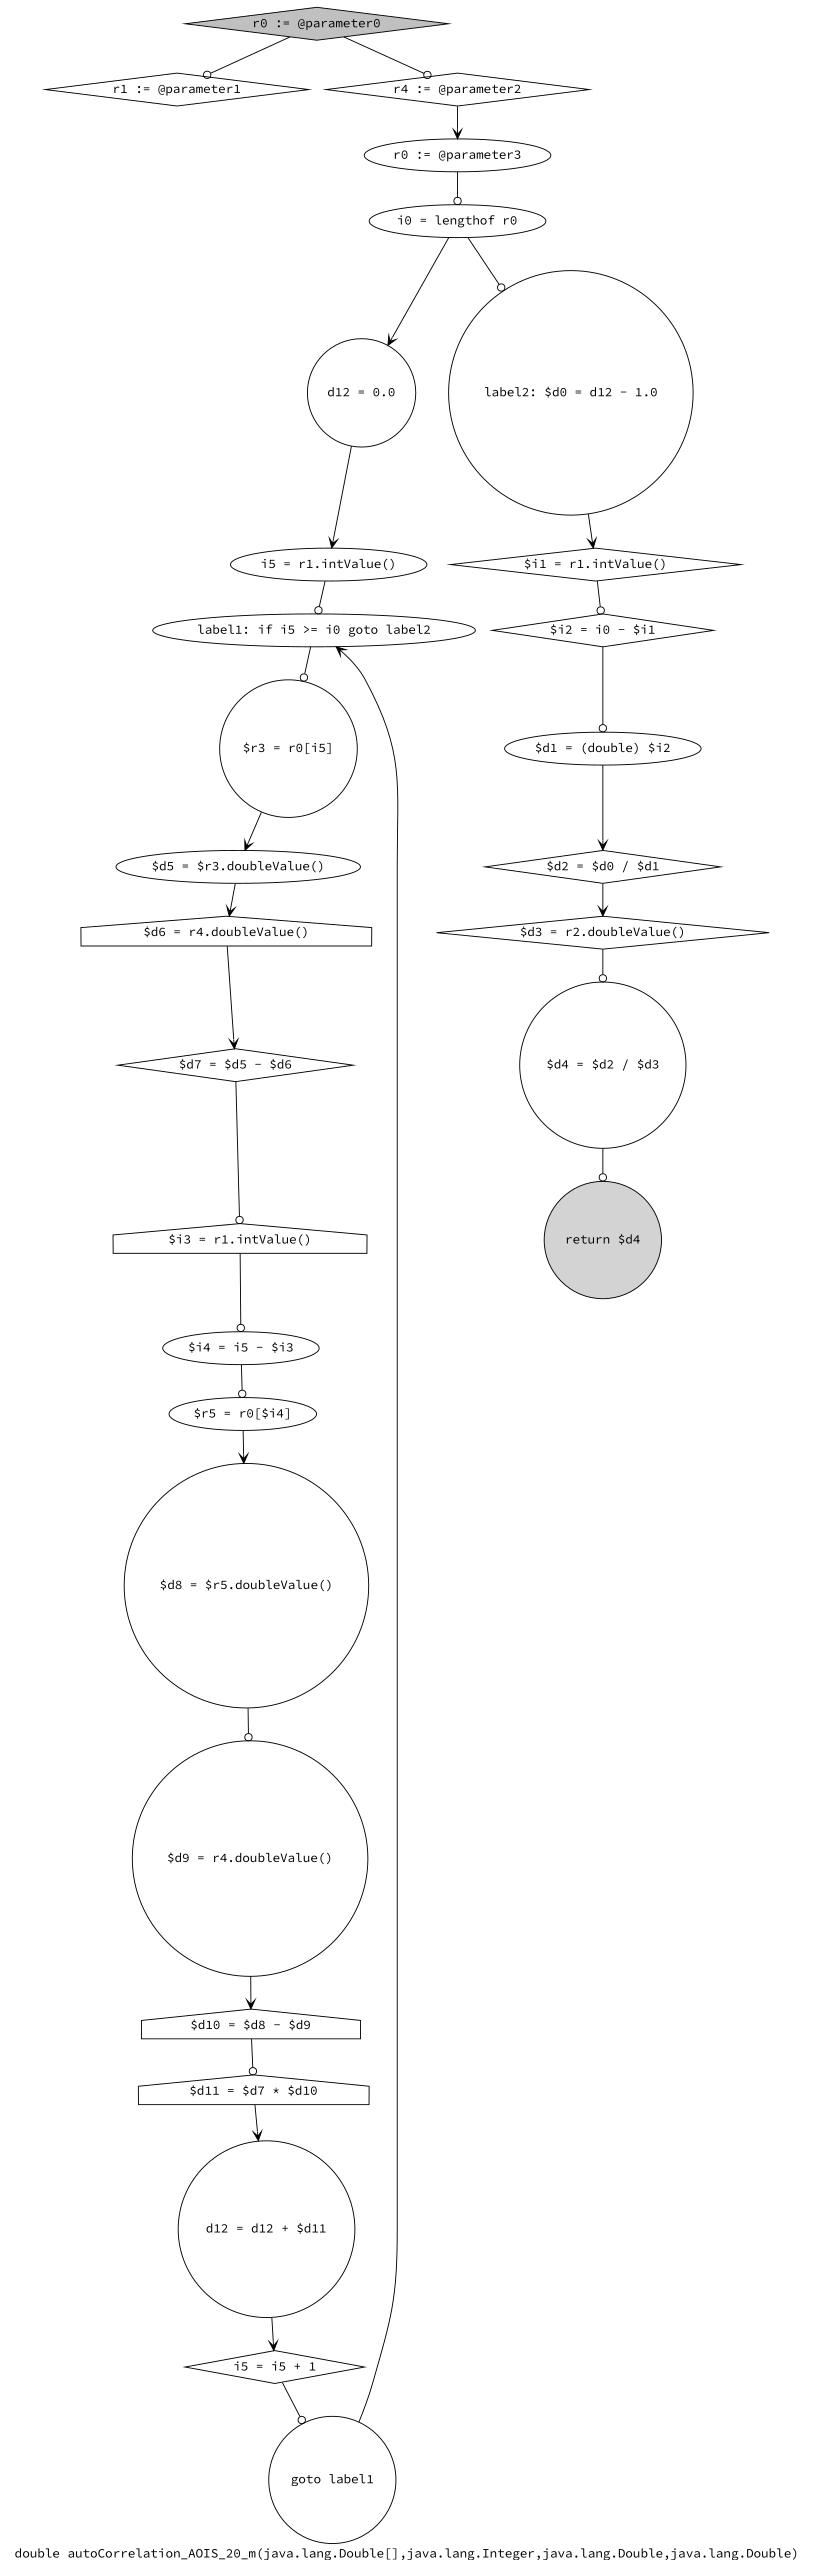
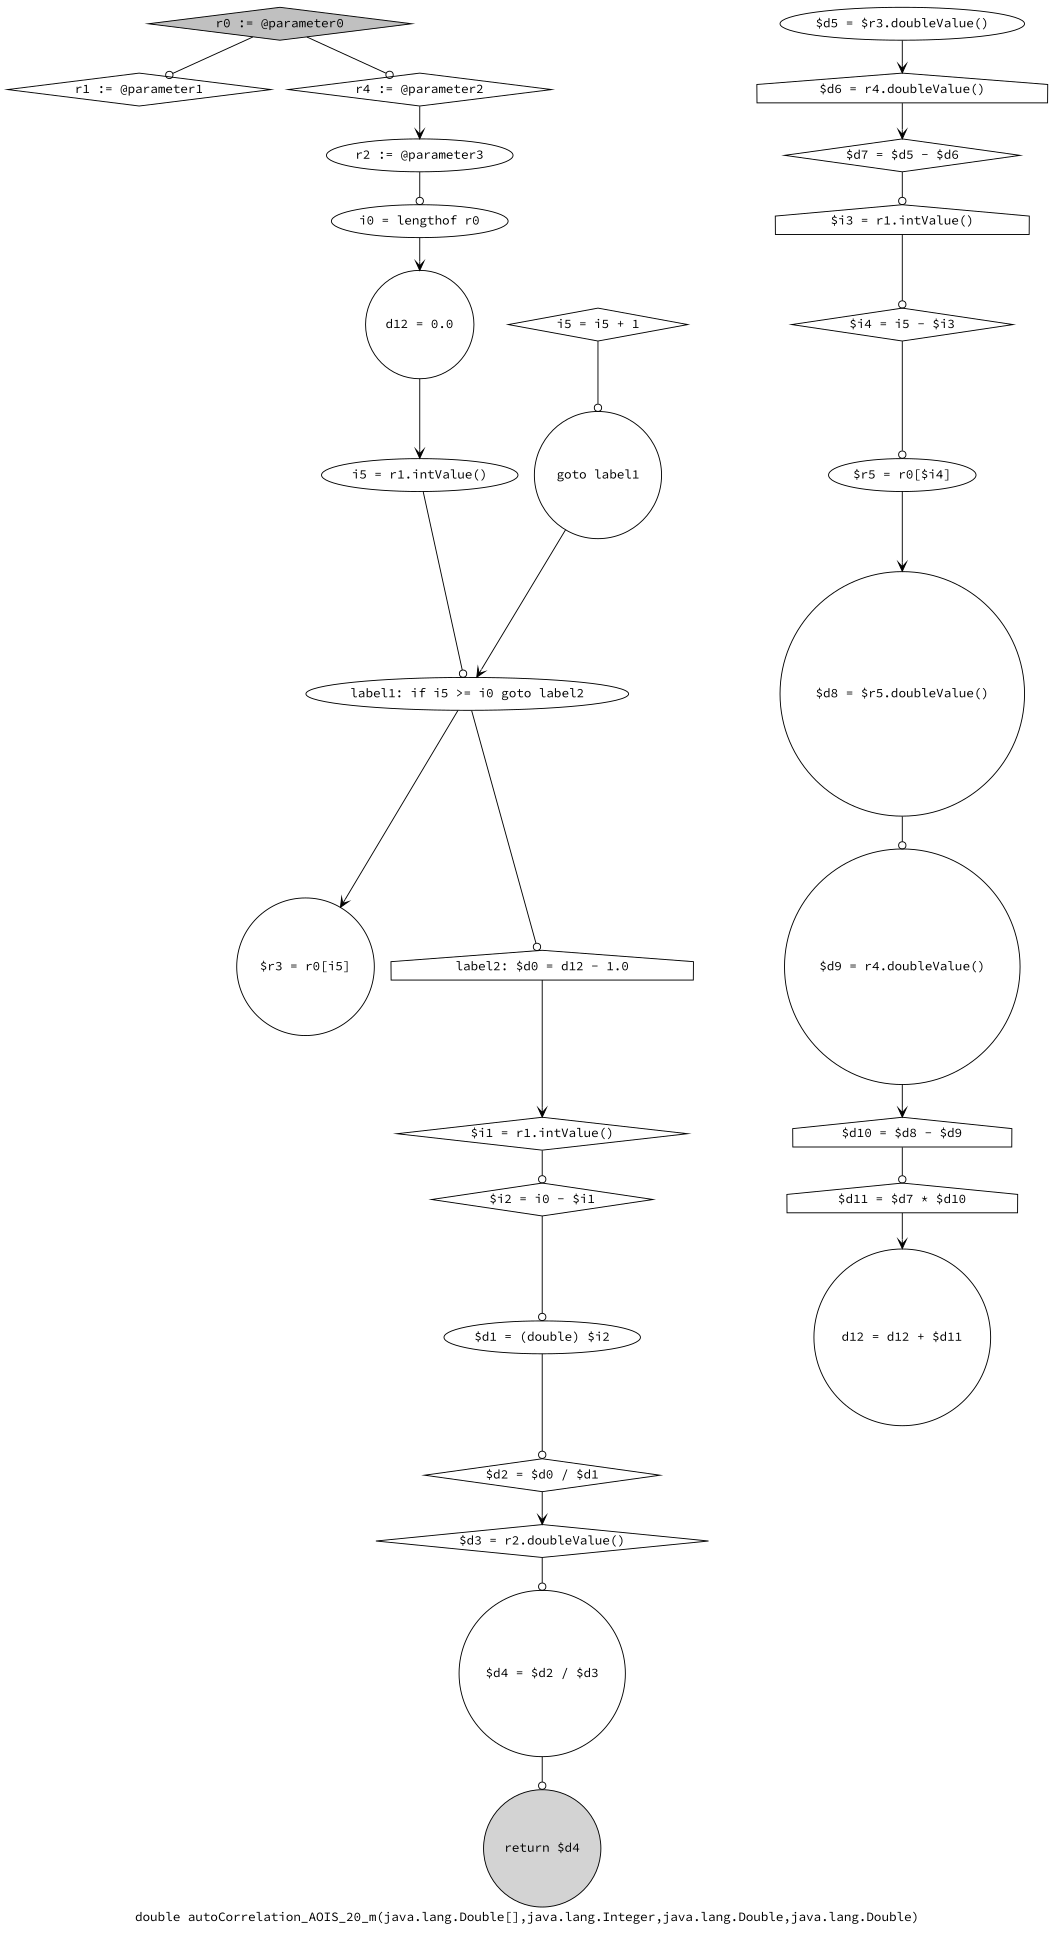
node "r0 := @parameter3": label "r0 := @parameter3" -> "r2 := @parameter3"
edge "i0 = lengthof r0" -> "label2: $d0 = d12 - 1.0": now "label1: if i5 >= i0 goto label2" -> "label2: $d0 = d12 - 1.0"
node "label2: $d0 = d12 - 1.0": shape circle -> house
edge "label1: if i5 >= i0 goto label2" -> "$r3 = r0[i5]": arrowhead odot -> vee
edge "$d1 = (double) $i2" -> "$d2 = $d0 / $d1": arrowhead vee -> odot
edge "$r3 = r0[i5]" -> "$d5 = $r3.doubleValue()": removed
node "$i4 = i5 - $i3": shape ellipse -> diamond
edge "d12 = d12 + $d11" -> "i5 = i5 + 1": removed
